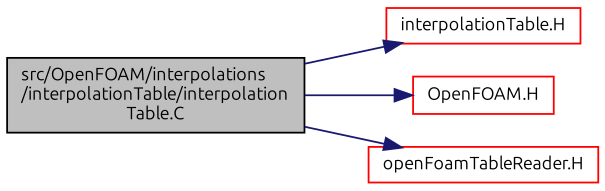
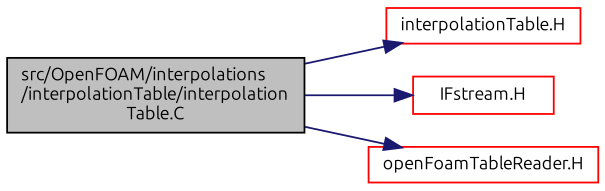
node "OpenFOAM.H": label "OpenFOAM.H" -> "IFstream.H"
